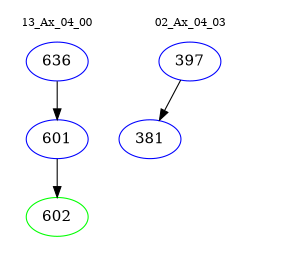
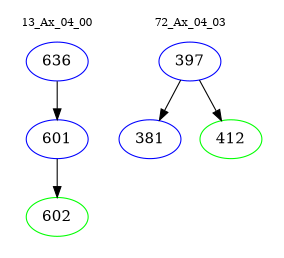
cluster "02_Ax_04_03": label "02_Ax_04_03" -> "72_Ax_04_03"
node "412": added
